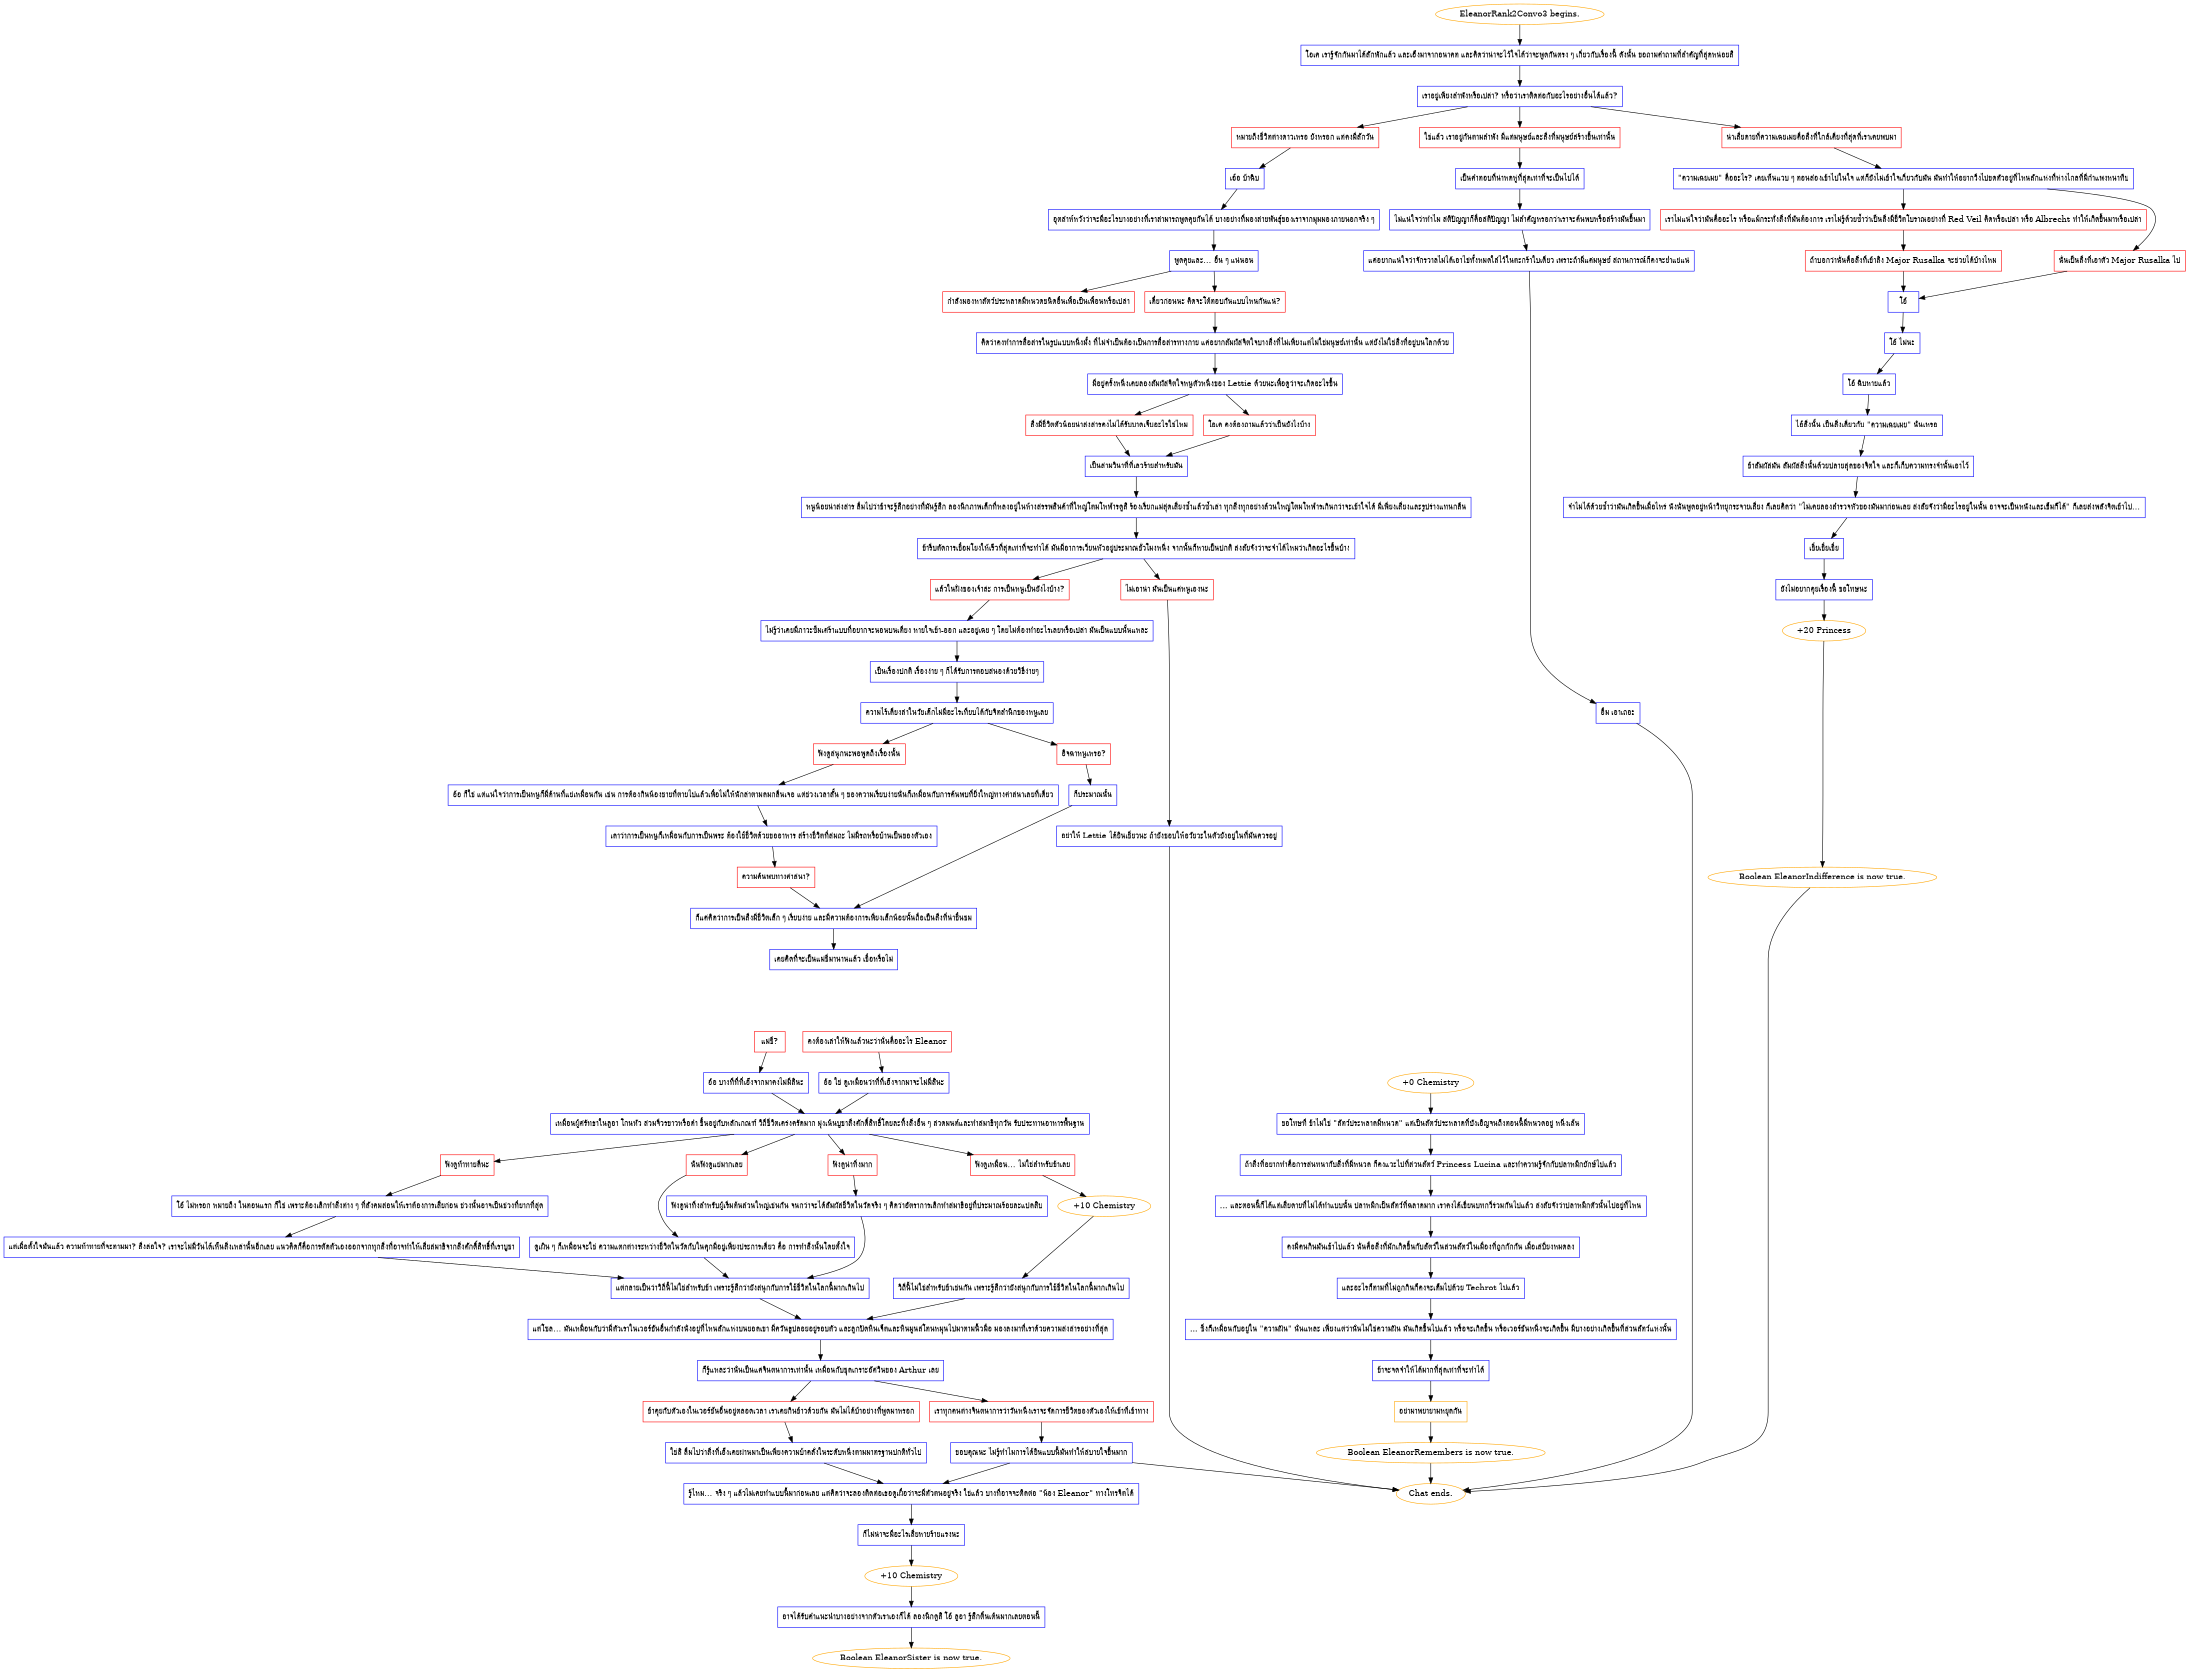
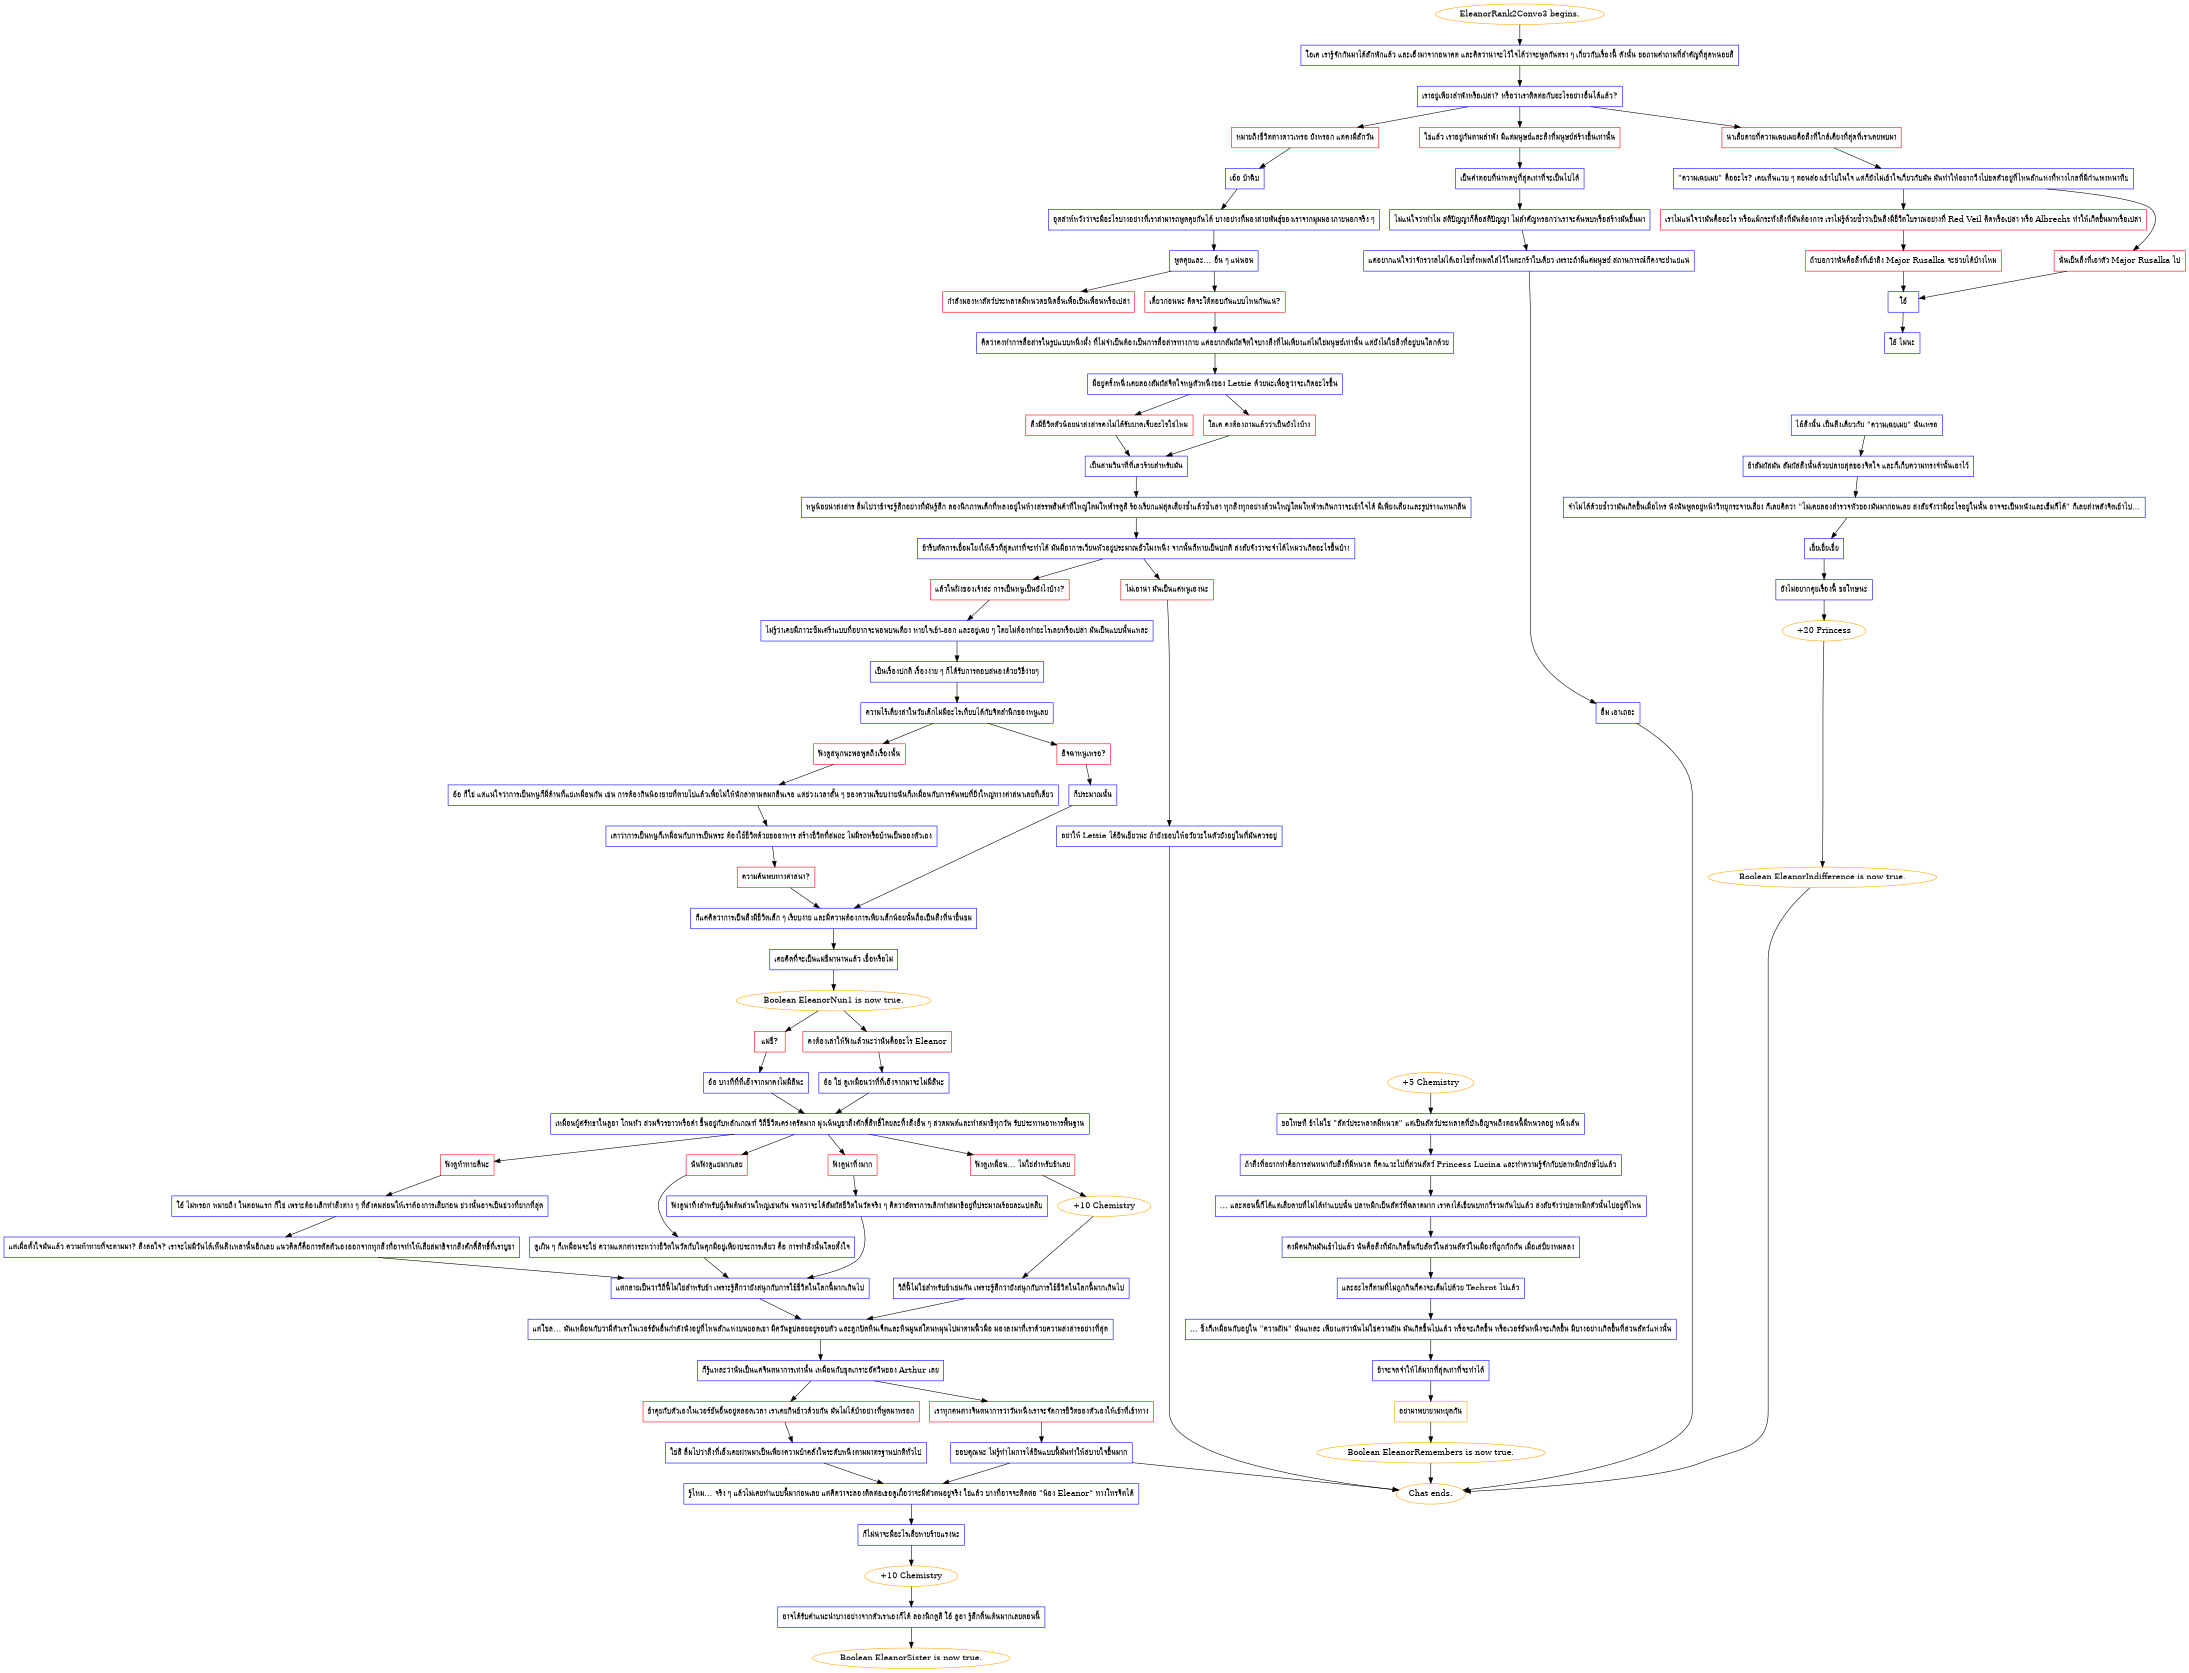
node "โอ้ ฉิบหายแล้ว": removed
node "Boolean EleanorNun1 is now true.": added
node "+0 Chemistry": label "+0 Chemistry" -> "+5 Chemistry"
